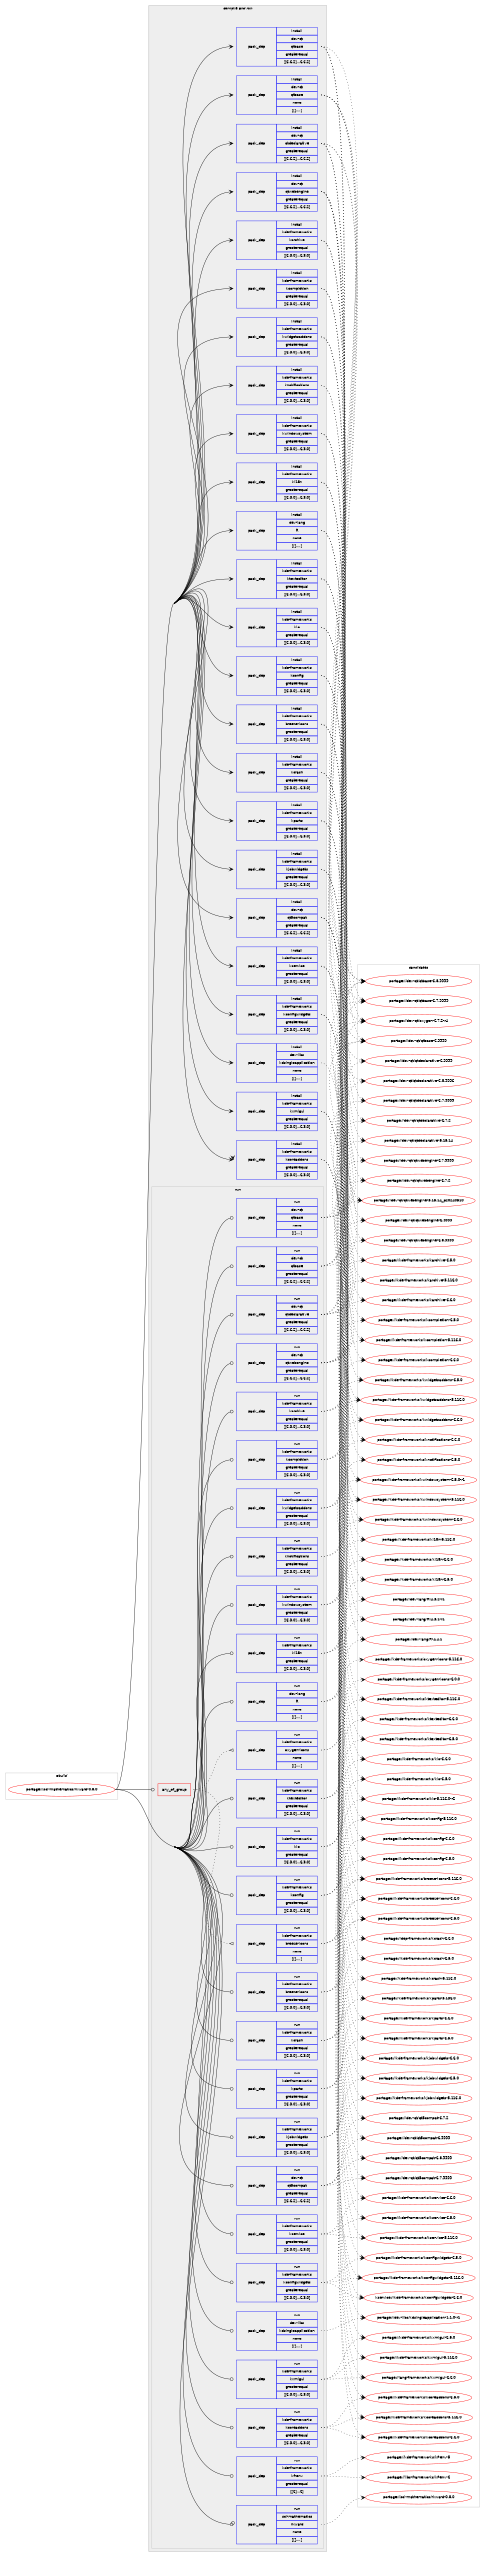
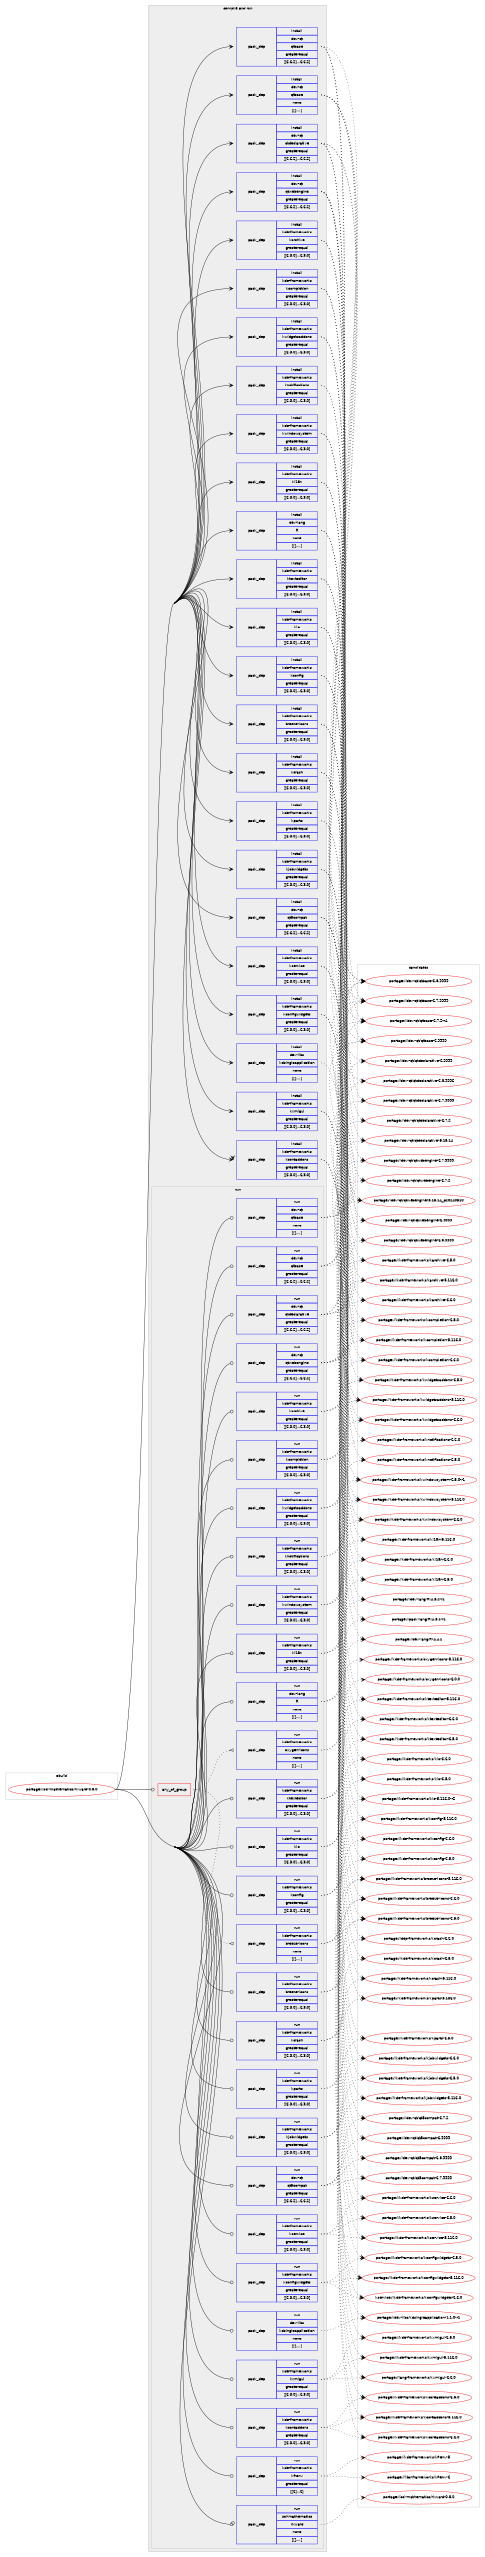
node "portage://dev-qt/oxygen-6.7.2-r4": label "portage://dev-qt/oxygen-6.7.2-r4" -> "portage://dev-qt/qtbase-6.7.2-r4"
node "portage://dev-lang/R-4.3.1-r1": label "portage://dev-lang/R-4.3.1-r1" -> "portage://pack-lang/R-4.3.1-r1"
node "portage://kde-frameworks/kparts-6.6.0": removed
